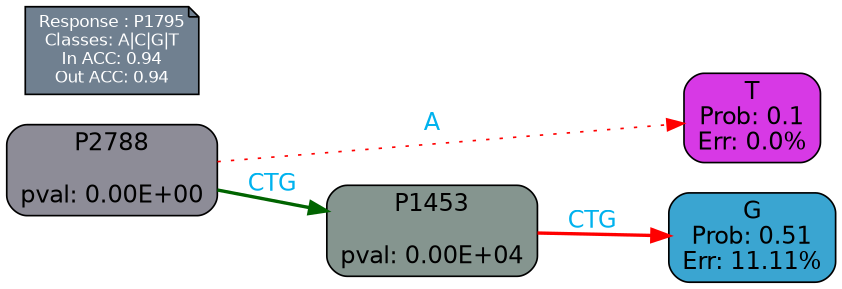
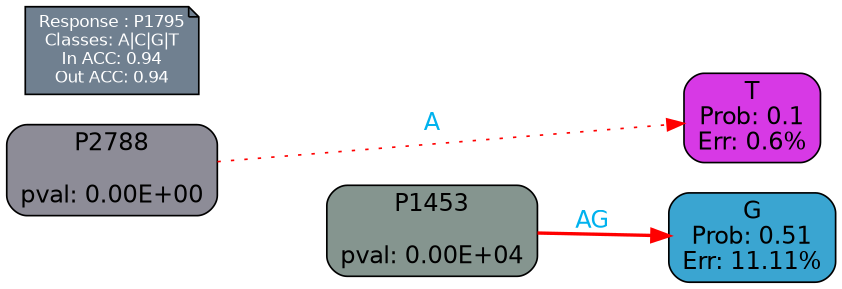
node "T Prob: 0.1 Err: 0.0%": label "T Prob: 0.1 Err: 0.0%" -> "T Prob: 0.1 Err: 0.6%"
edge "P2788 pval: 0.00E+00" -> "P1453 pval: 0.00E+04": removed, label "CTG"
edge "P1453 pval: 0.00E+04" -> "G Prob: 0.51 Err: 11.11%": label "CTG" -> "AG"
